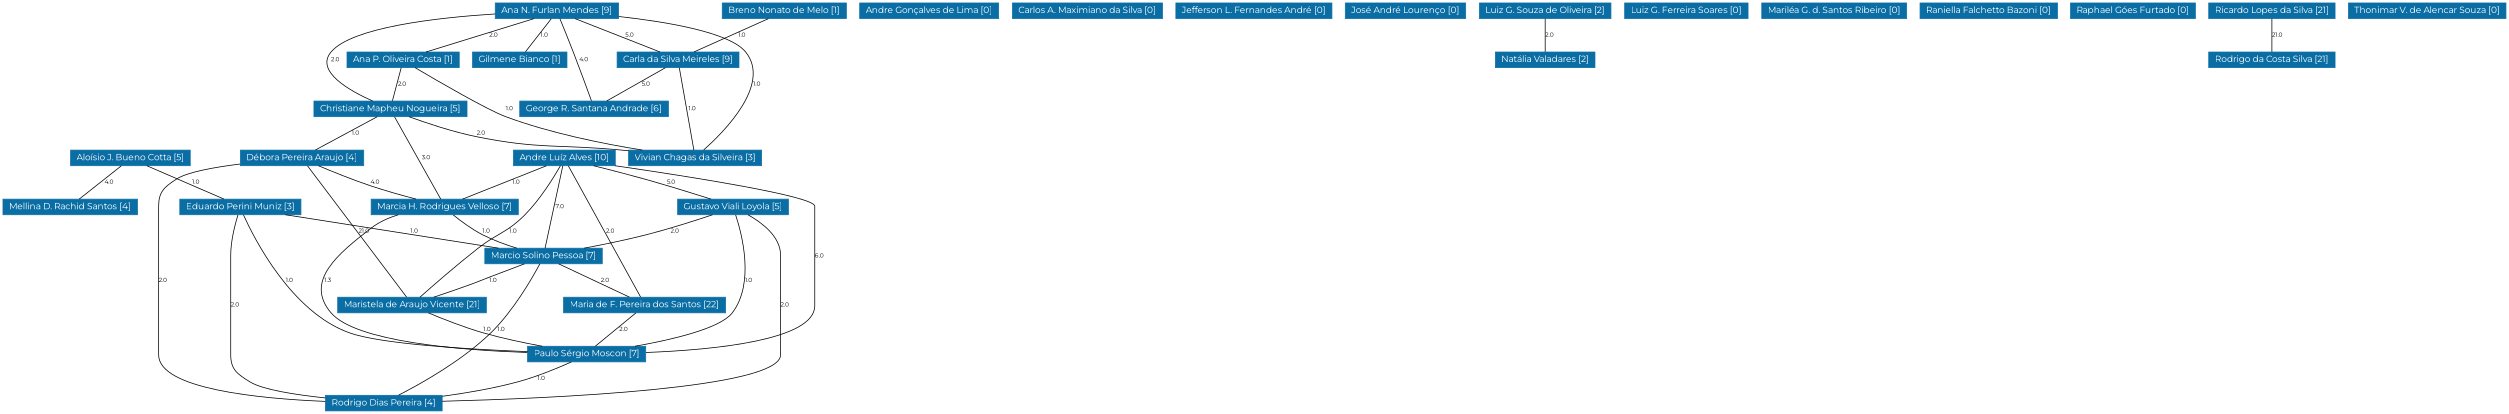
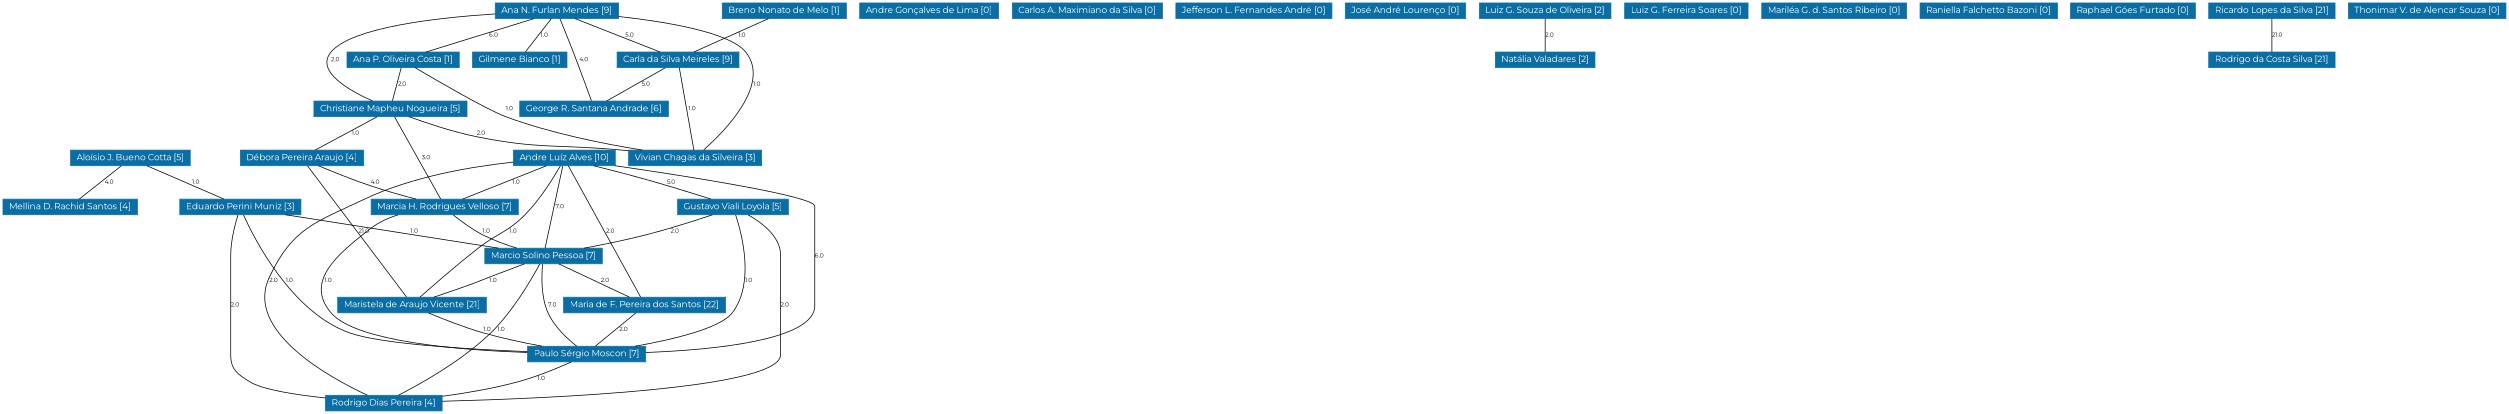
edge "Ana N. Furlan Mendes [9]" -- "Ana P. Oliveira Costa [1]": label "2.0" -> "6.0"
edge "Marcia H. Rodrigues Velloso [7]" -- "Paulo Sérgio Moscon [7]": label "1.3" -> "1.0"
edge "Marcio Solino Pessoa [7]" -- "Paulo Sérgio Moscon [7]": added, label "7.0"
edge "Débora Pereira Araujo [4]" -- "Rodrigo Dias Pereira [4]": now "Andre Luíz Alves [10]" -- "Rodrigo Dias Pereira [4]"
